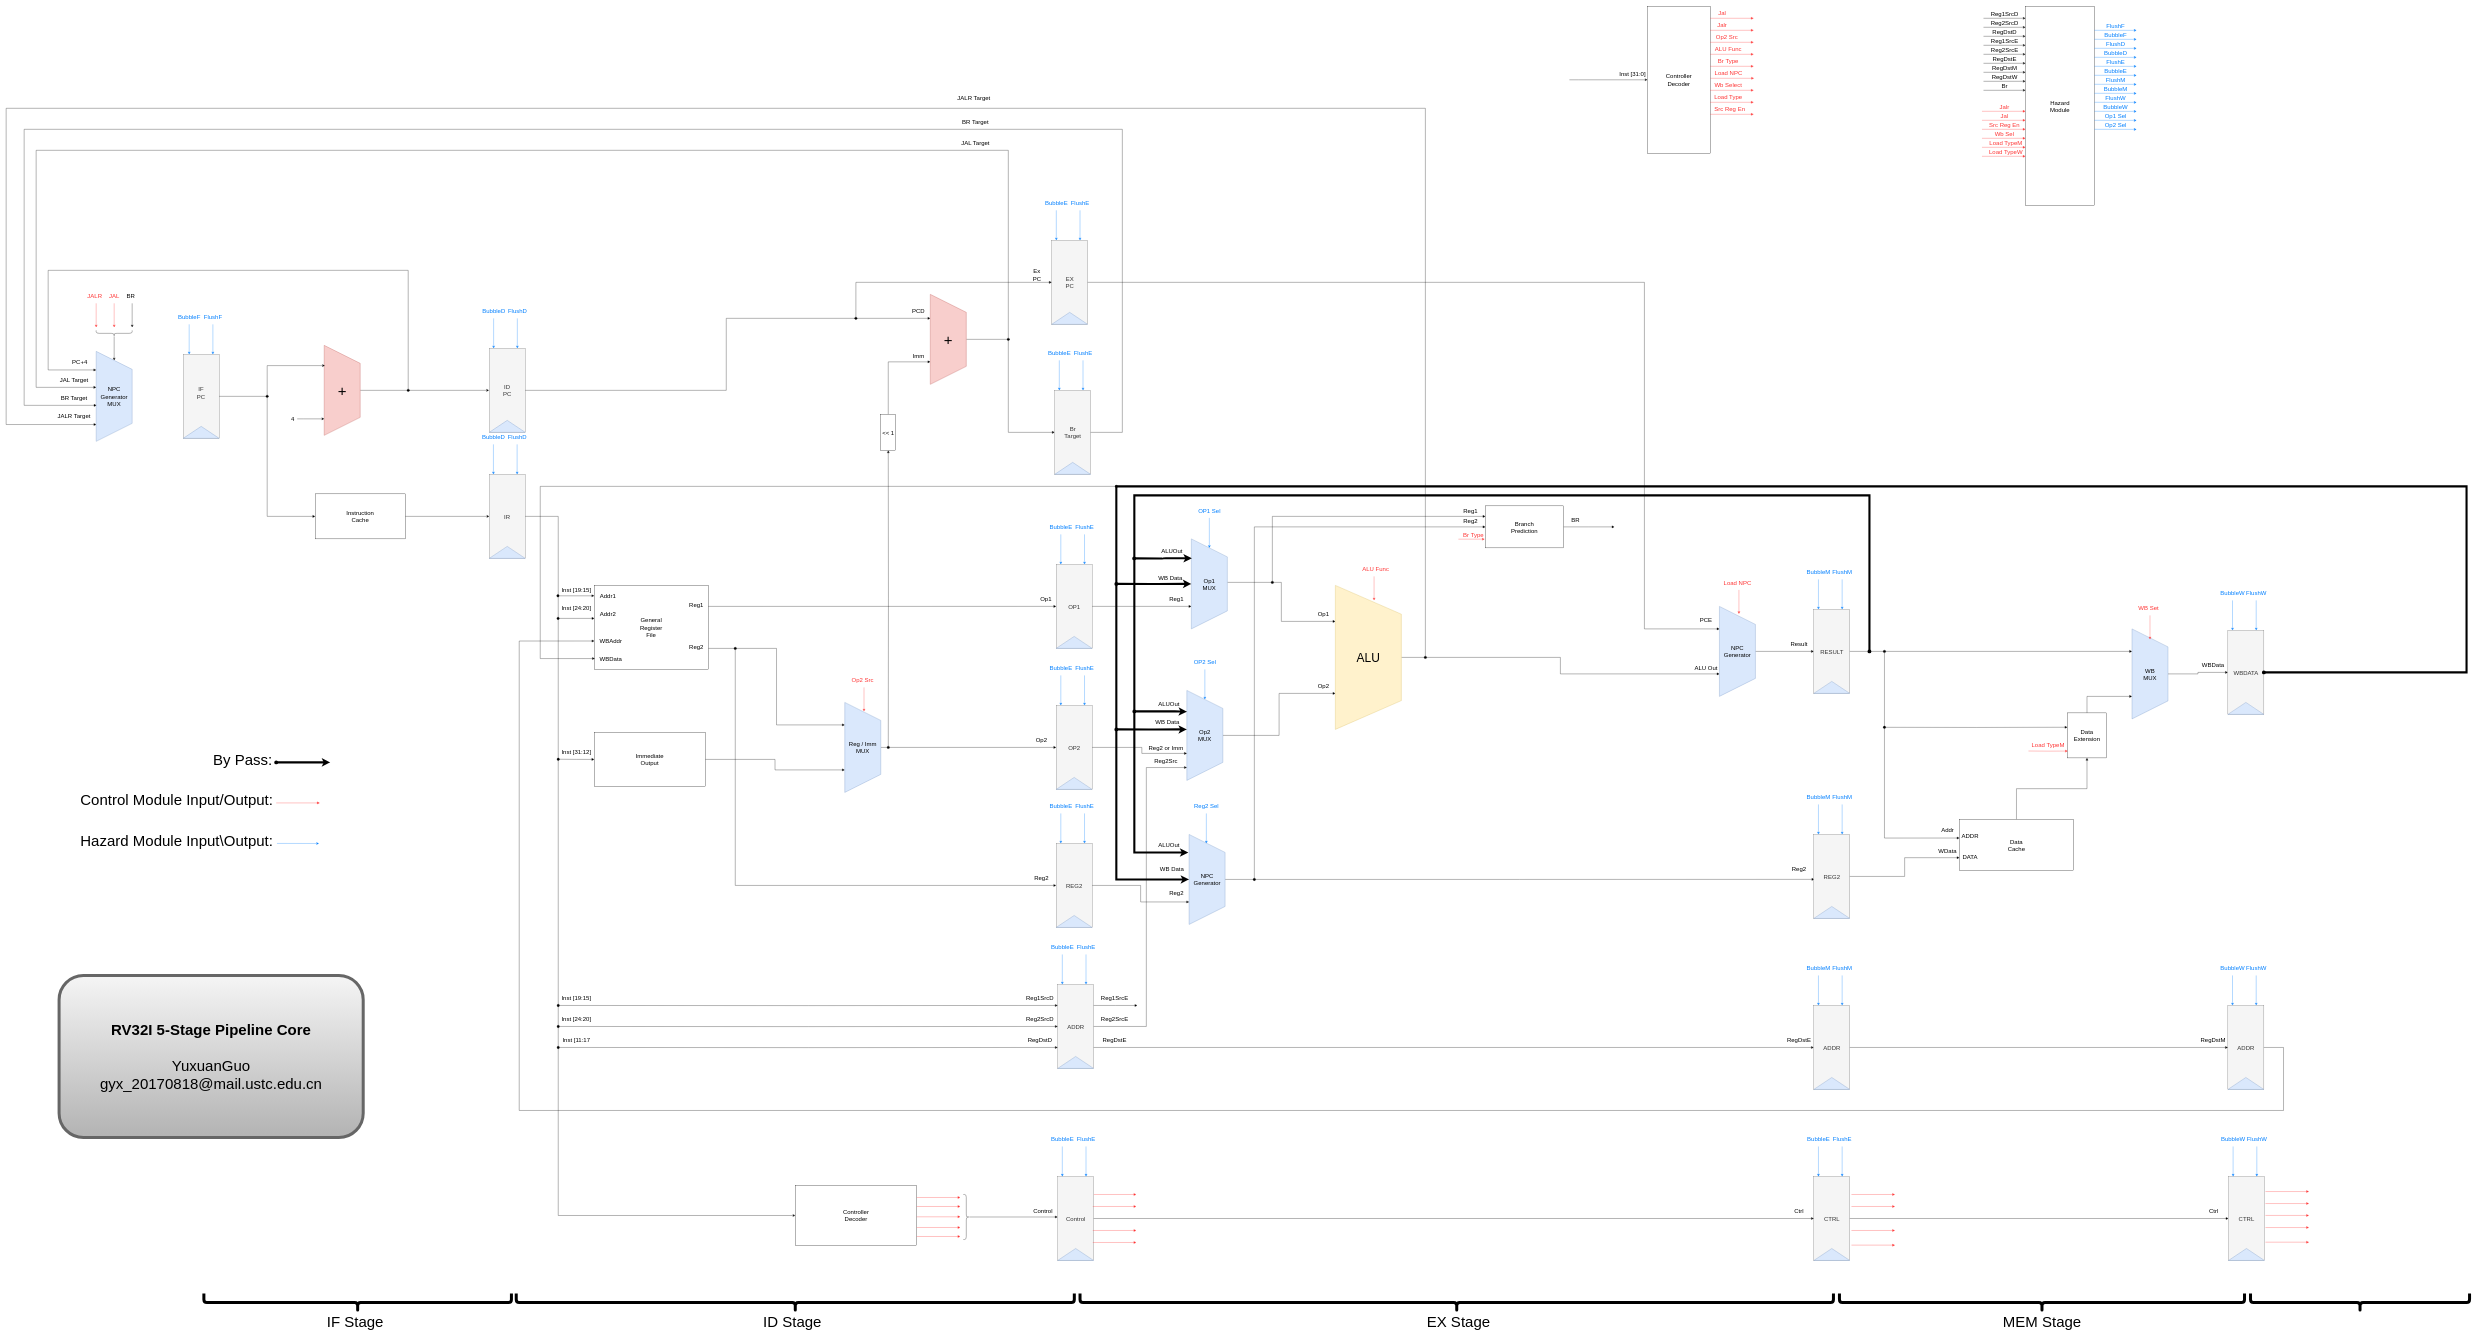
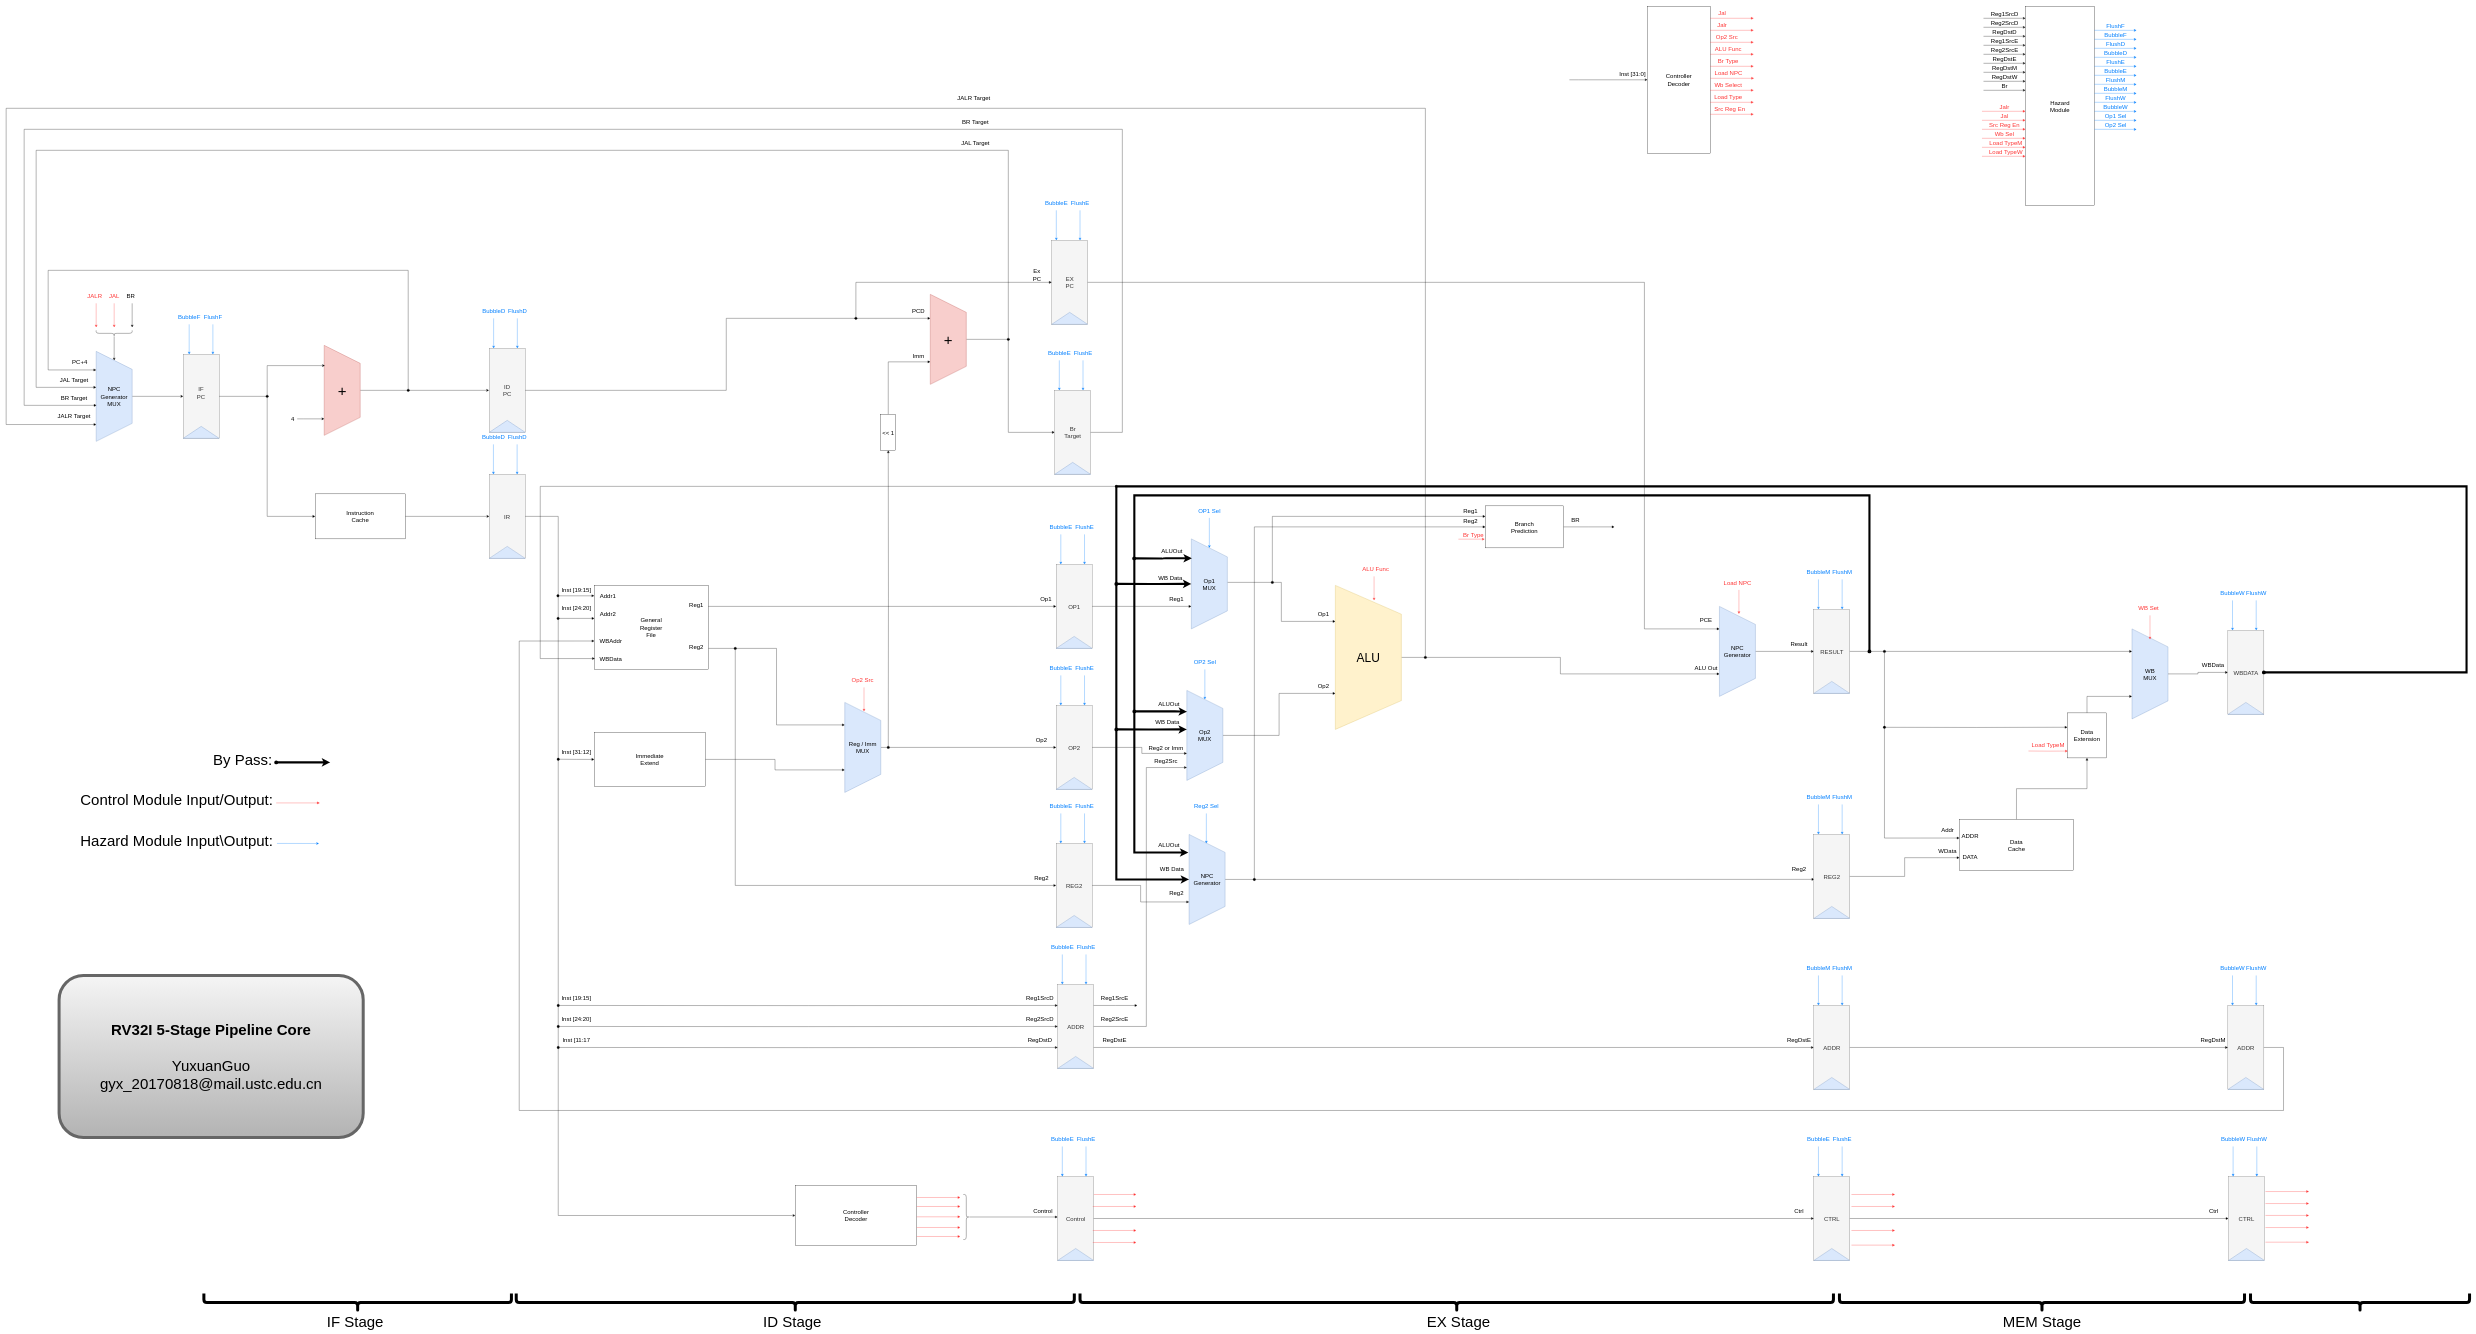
edge "NPC Generator MUX" -> "IF PC": added
node "Immediate Output": label "Immediate Output" -> "Immediate Extend"
